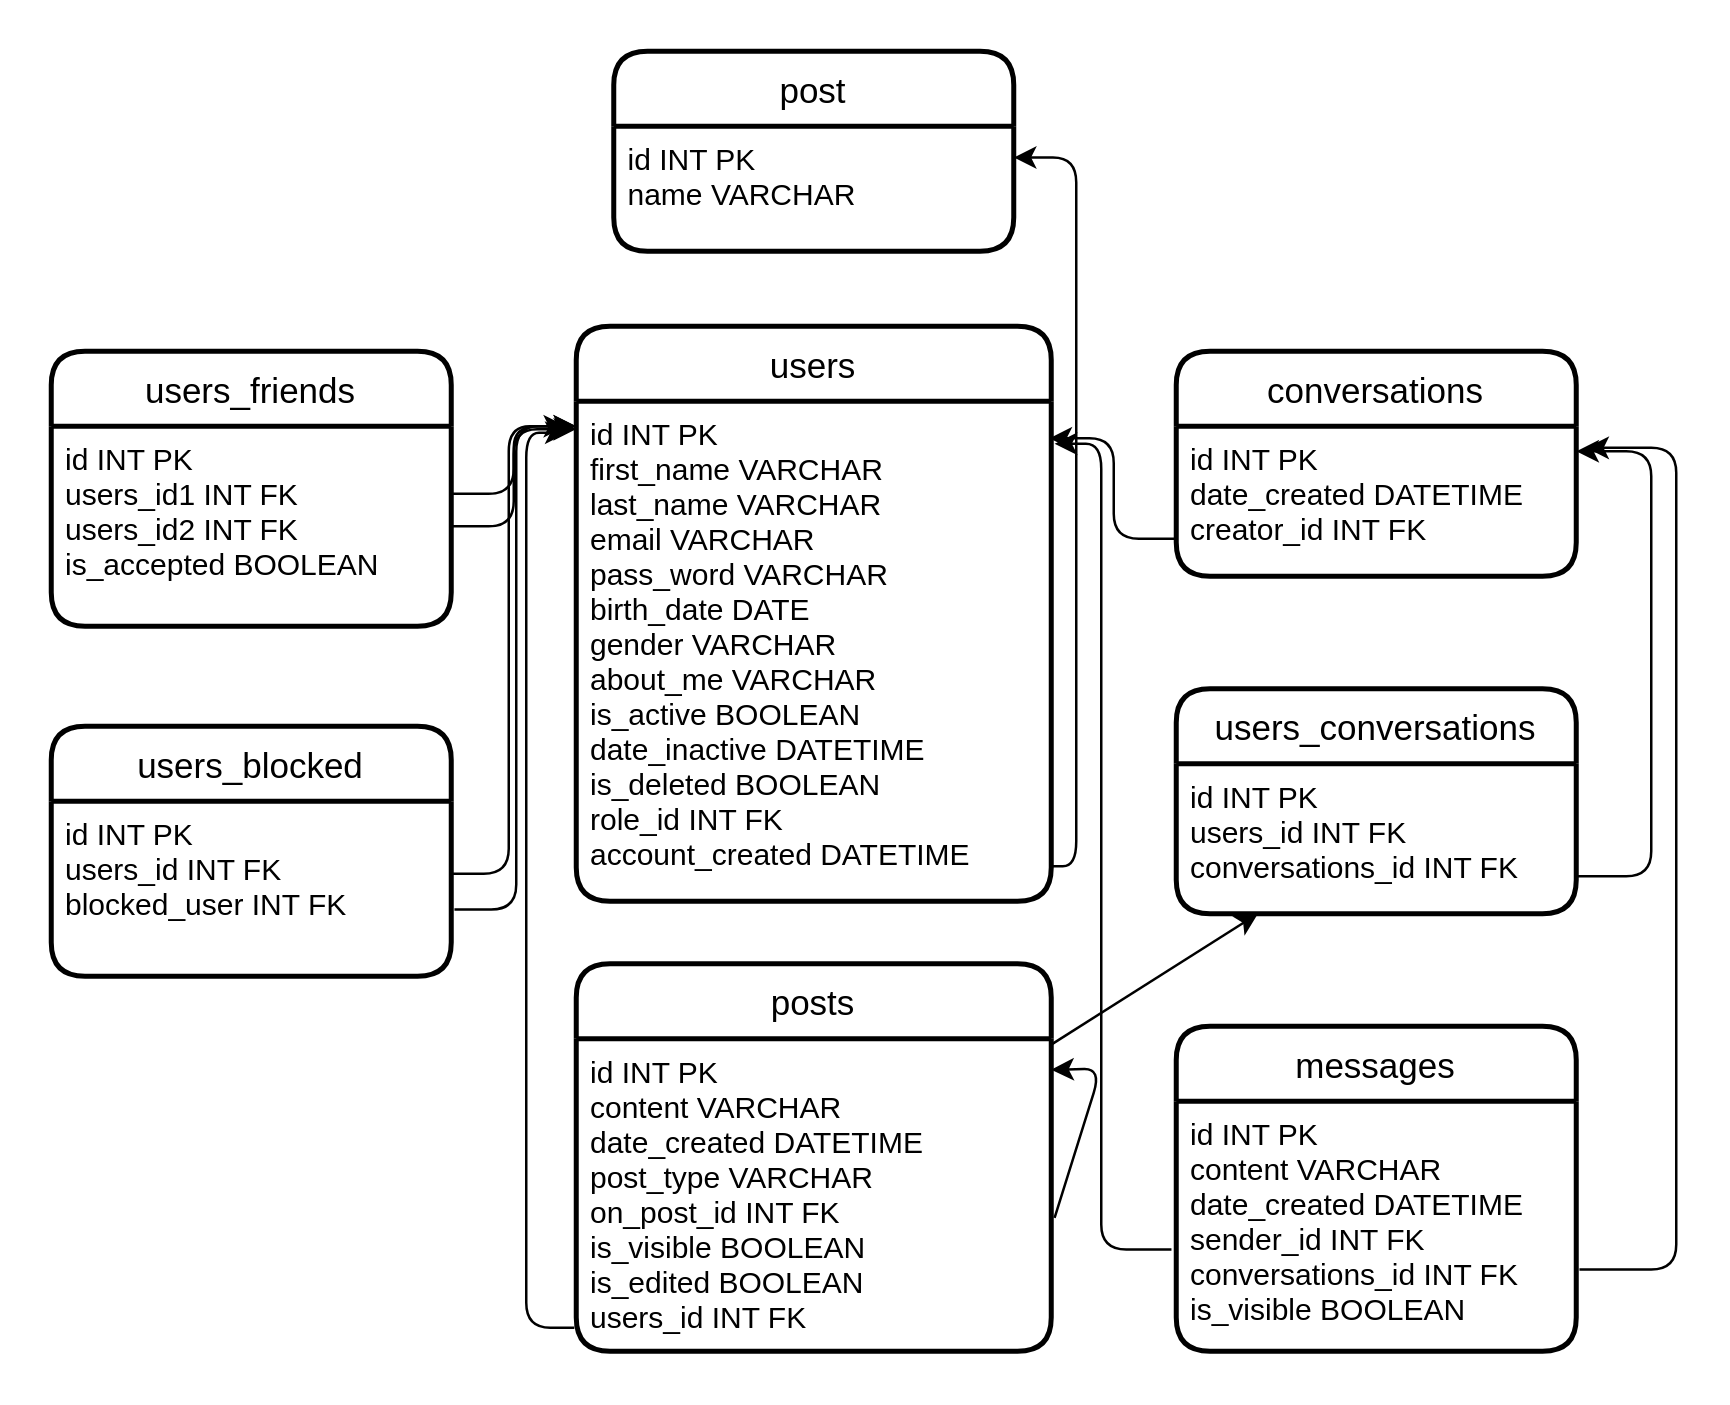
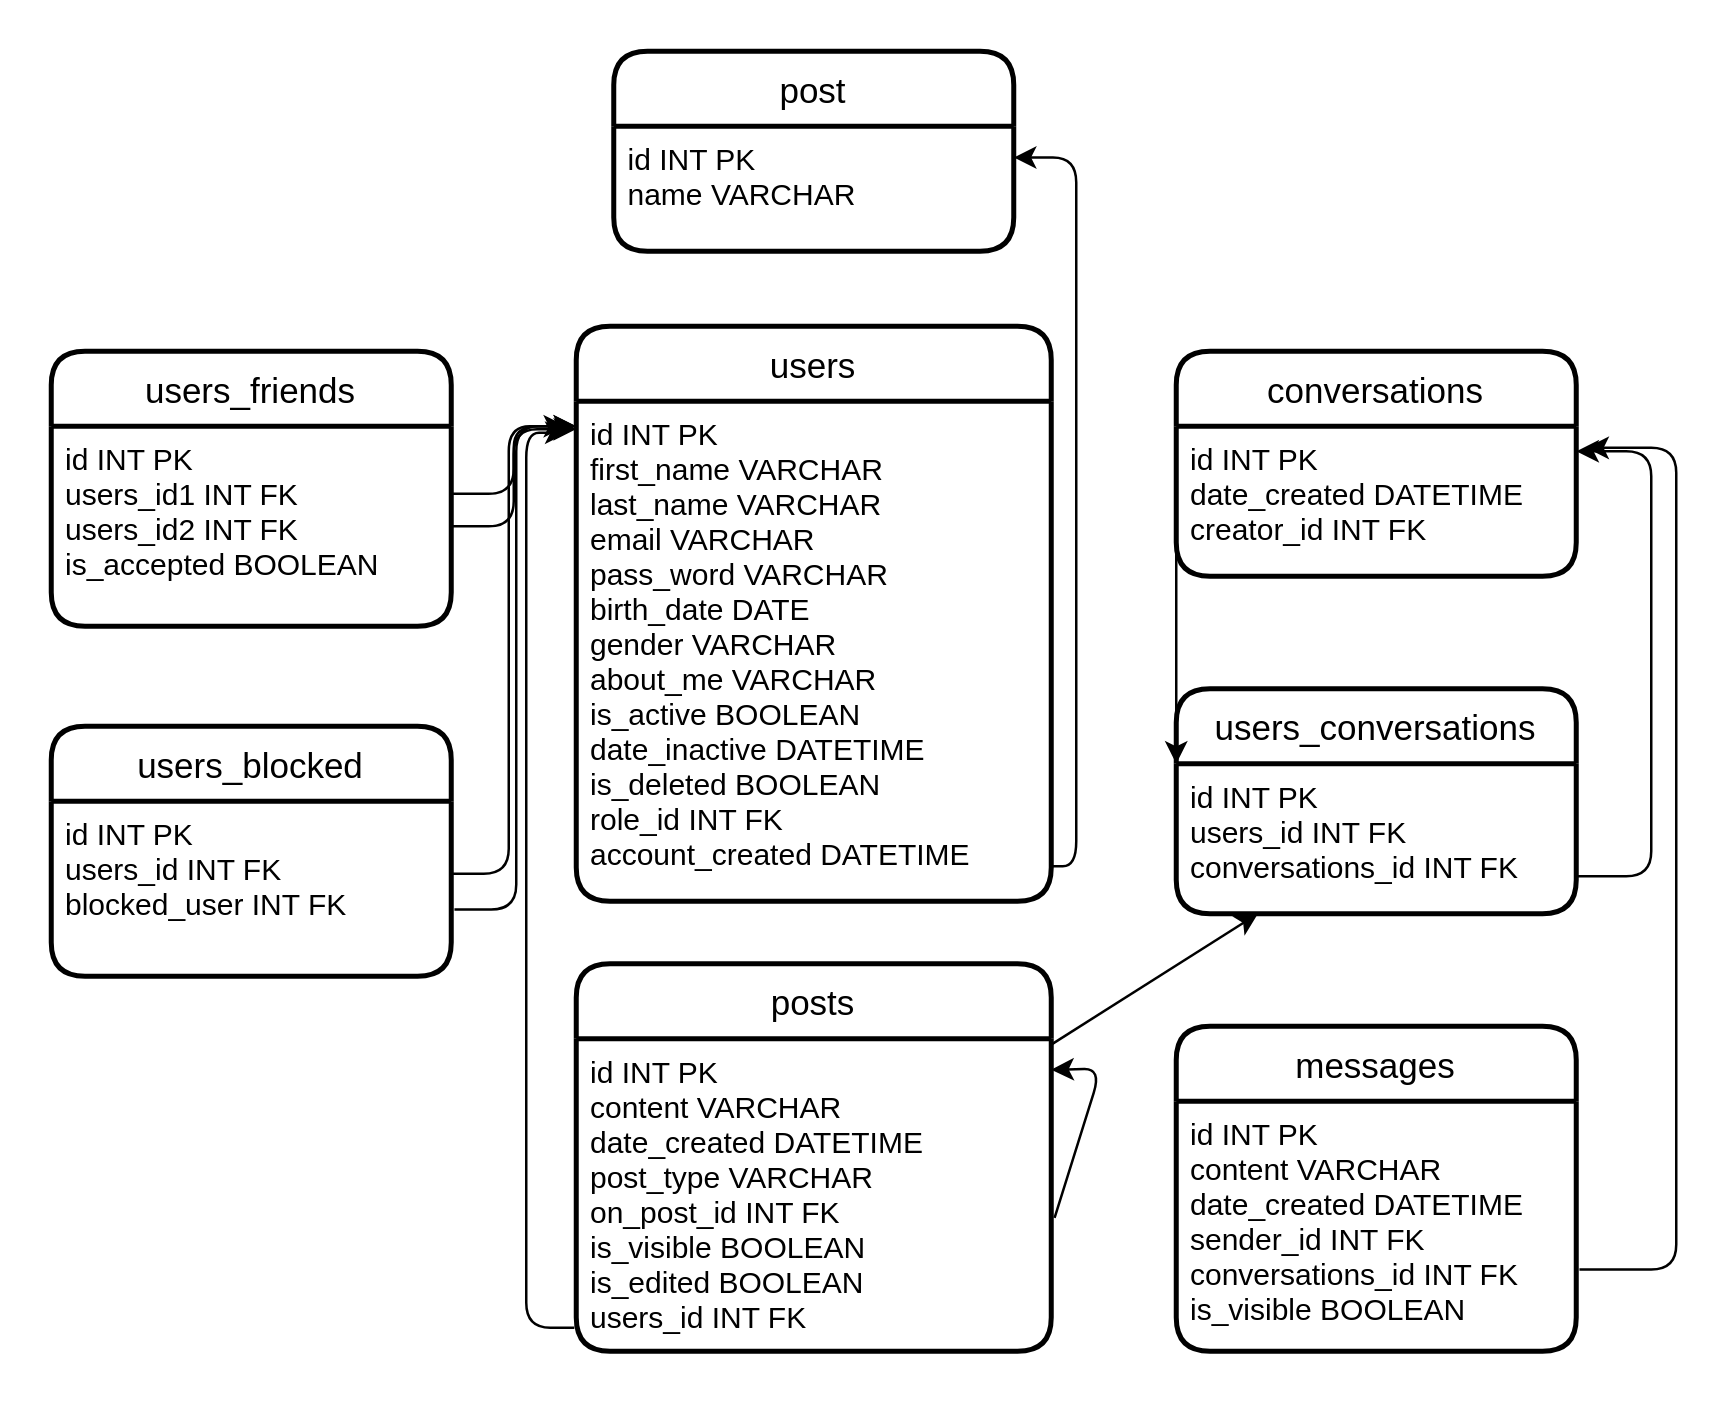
edge "id INT PK date_created DATETIME creator_id INT FK" -> "id INT PK first_name VARCHAR last_name VARCHAR email VARCHAR pass_word VARCHAR birth_date DATE gender VARCHAR about_me VARCHAR is_active BOOLEAN date_inactive DATETIME is_deleted BOOLEAN role_id INT FK account_created DATETIME": now "id INT PK date_created DATETIME creator_id INT FK" -> "id INT PK users_id INT FK conversations_id INT FK"
edge "id INT PK content VARCHAR date_created DATETIME sender_id INT FK conversations_id INT FK is_visible BOOLEAN" -> "id INT PK first_name VARCHAR last_name VARCHAR email VARCHAR pass_word VARCHAR birth_date DATE gender VARCHAR about_me VARCHAR is_active BOOLEAN date_inactive DATETIME is_deleted BOOLEAN role_id INT FK account_created DATETIME": removed
